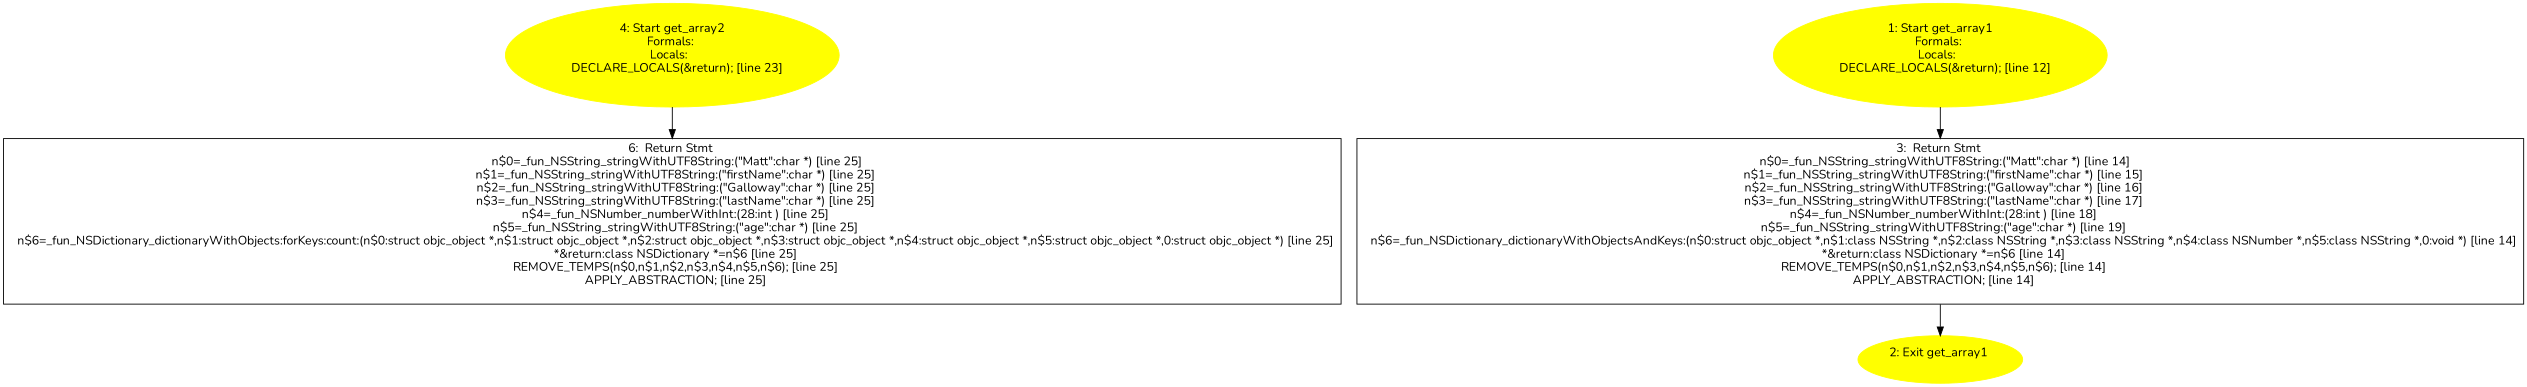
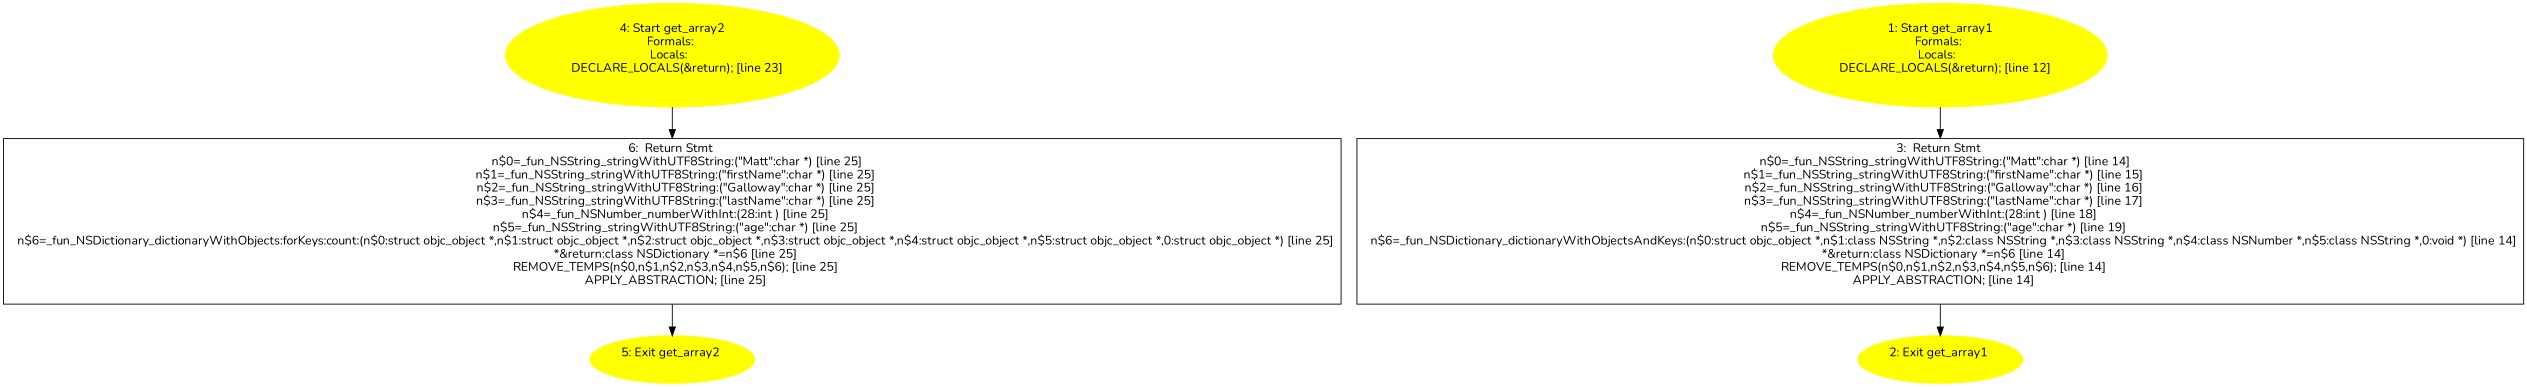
node "5: Exit get_array2": added
